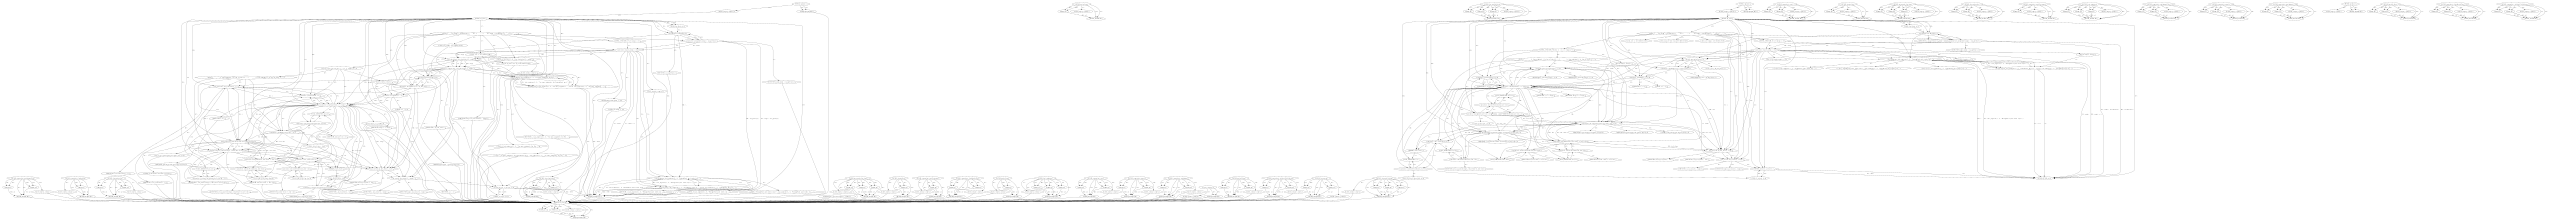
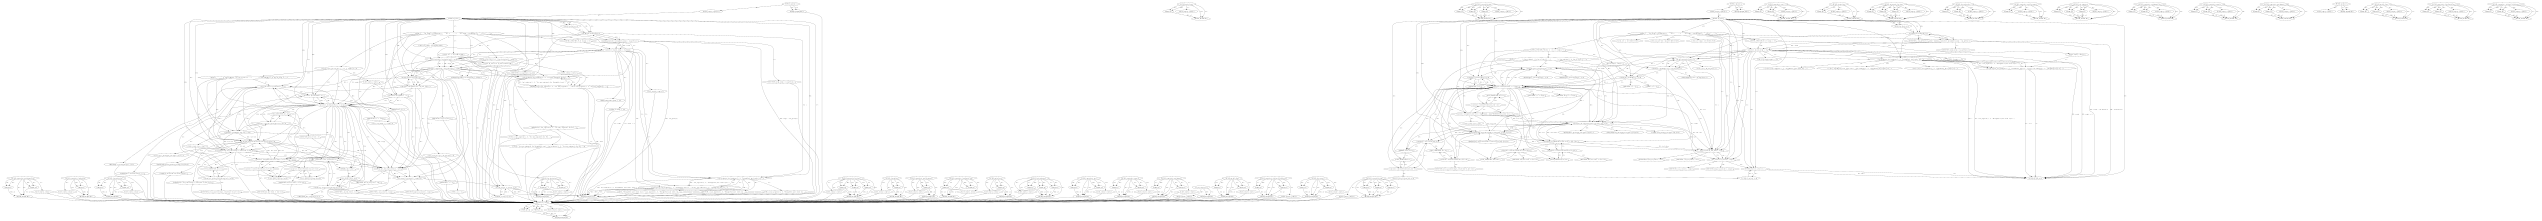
edge "(<operator>.logicalNot,!lua_checkstack(L, nargs))" -> "(lua_checkstack,lua_checkstack(L, nargs))": now "(<operator>.logicalNot,!lua_checkstack(L, nargs))" -> "(IDENTIFIER,nargs,lua_checkstack(L, nargs))"
node "(IDENTIFIER,L,lua_checkstack(L, nargs))": removed
